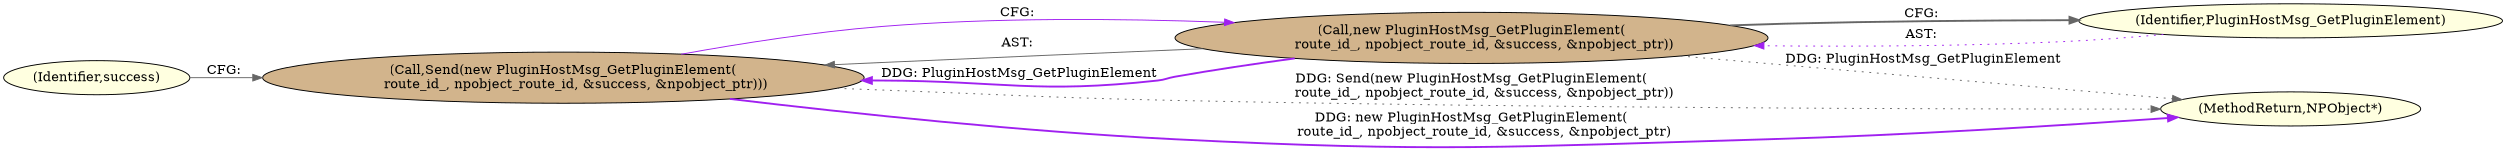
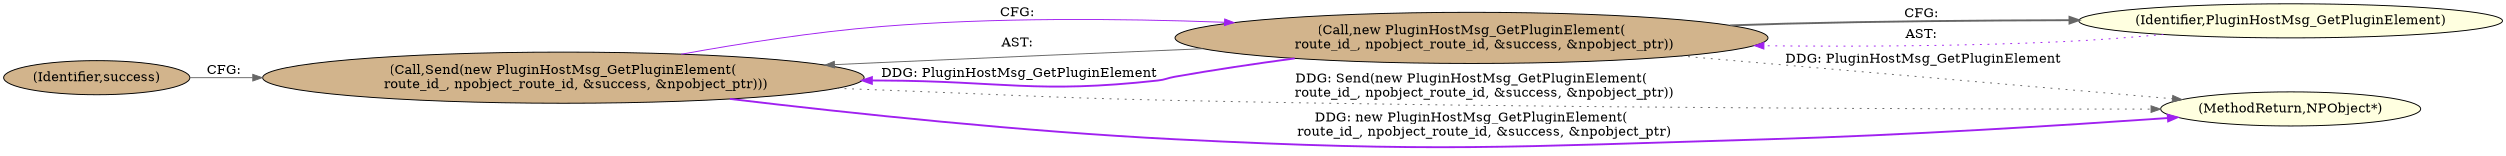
node "(Identifier,success)": fillcolor lightyellow -> tan
